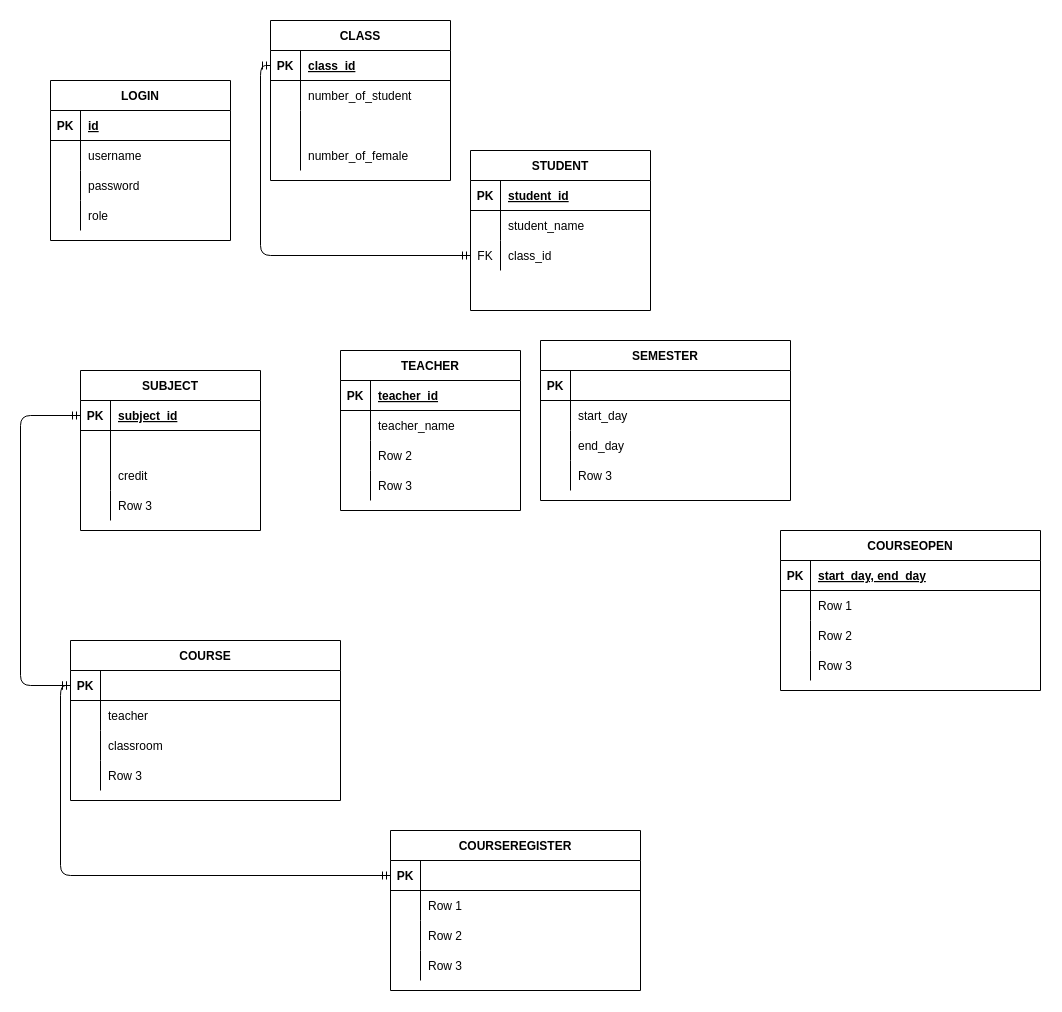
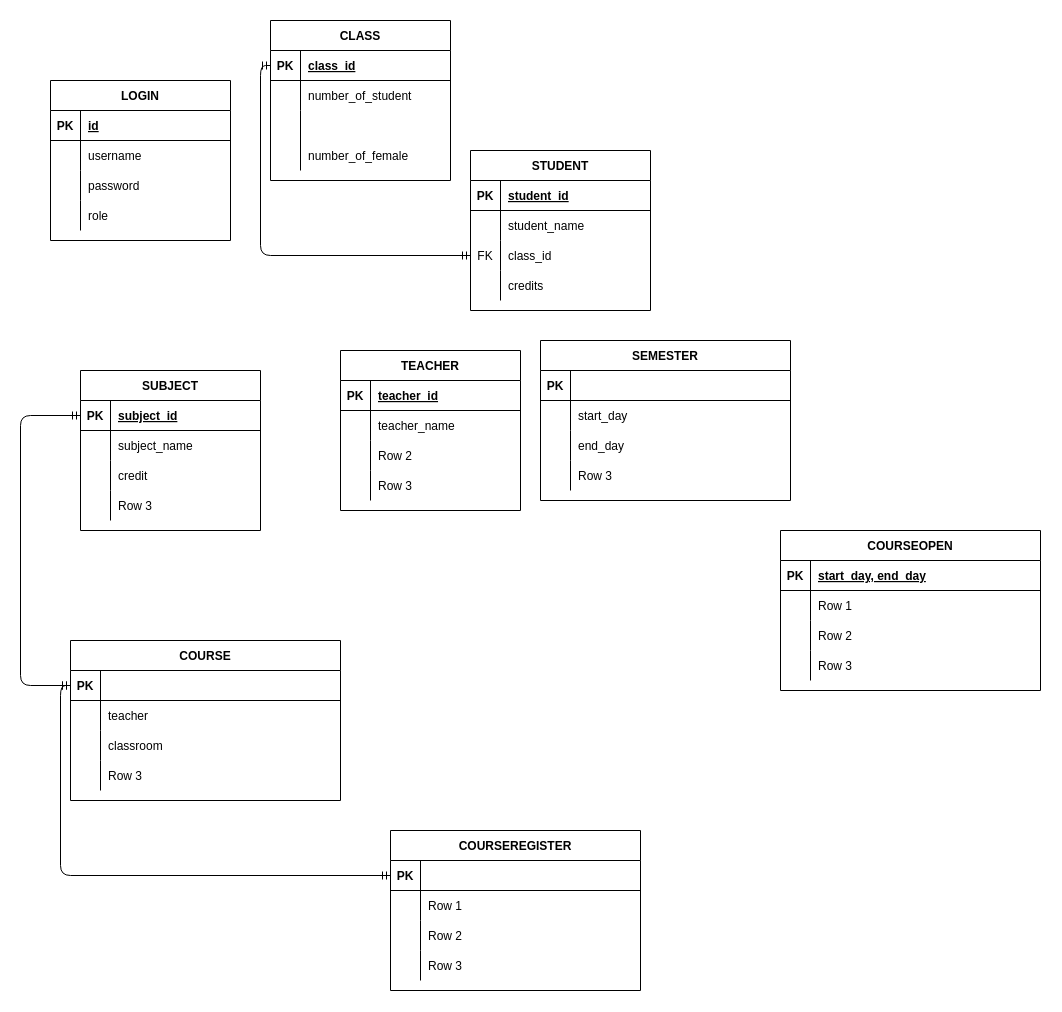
node "credits": added
node "subject_name": added
